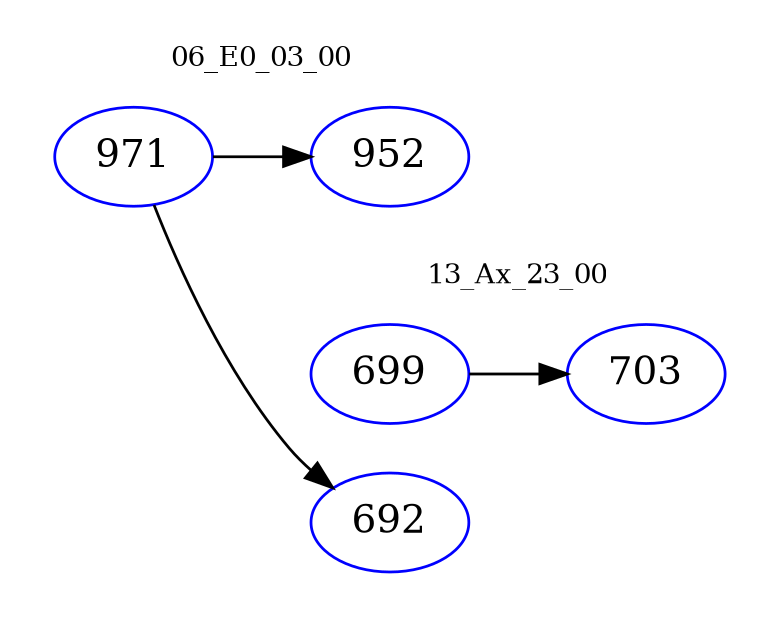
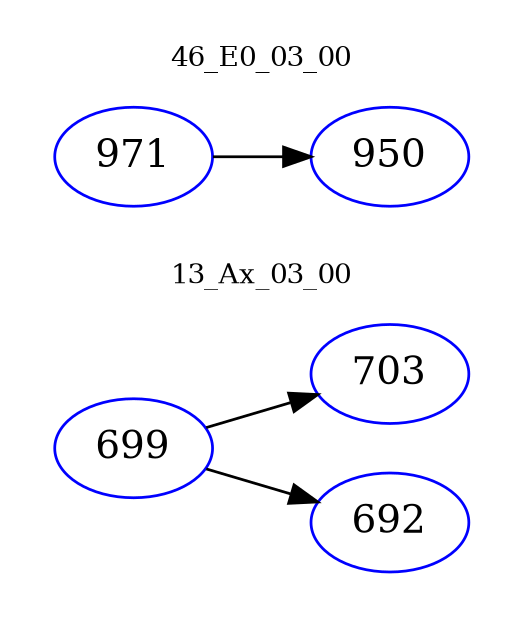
cluster "06_E0_03_00": label "06_E0_03_00" -> "46_E0_03_00"
node "952": label "952" -> "950"
cluster "13_Ax_23_00": label "13_Ax_23_00" -> "13_Ax_03_00"
edge "971" -> "692": now "699" -> "692"
